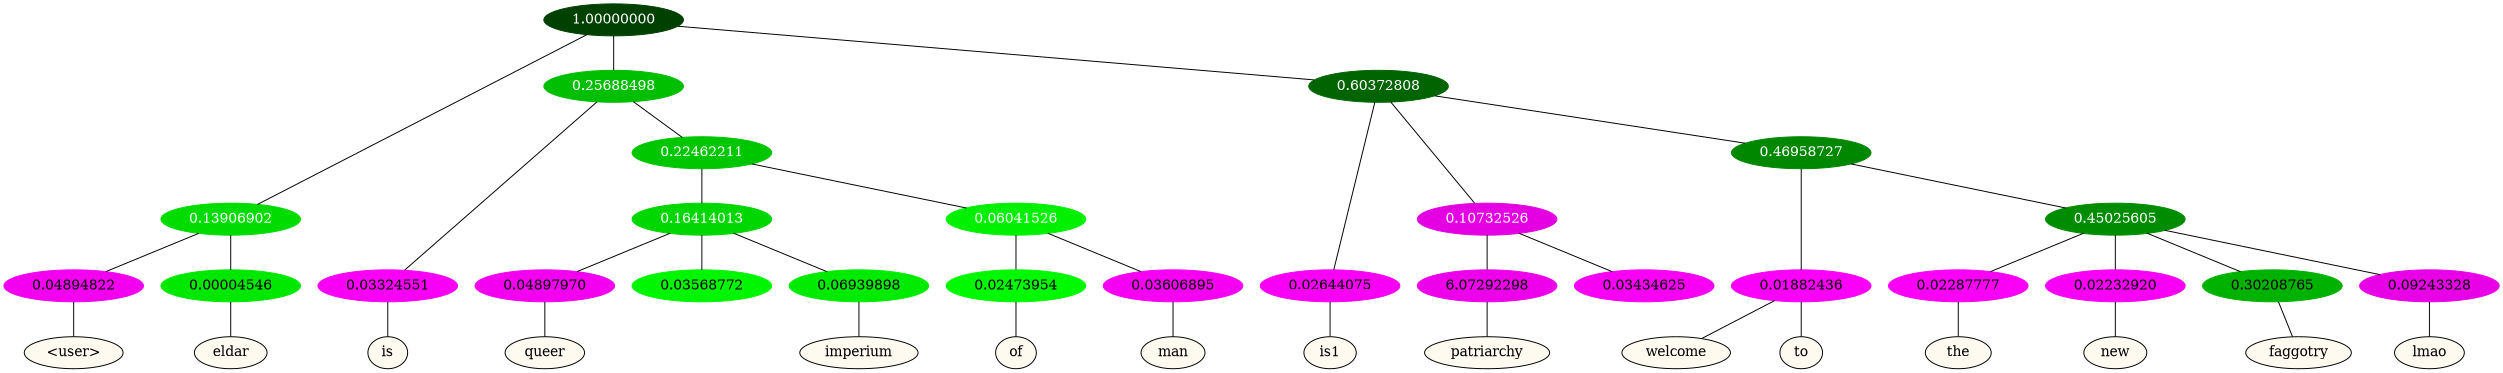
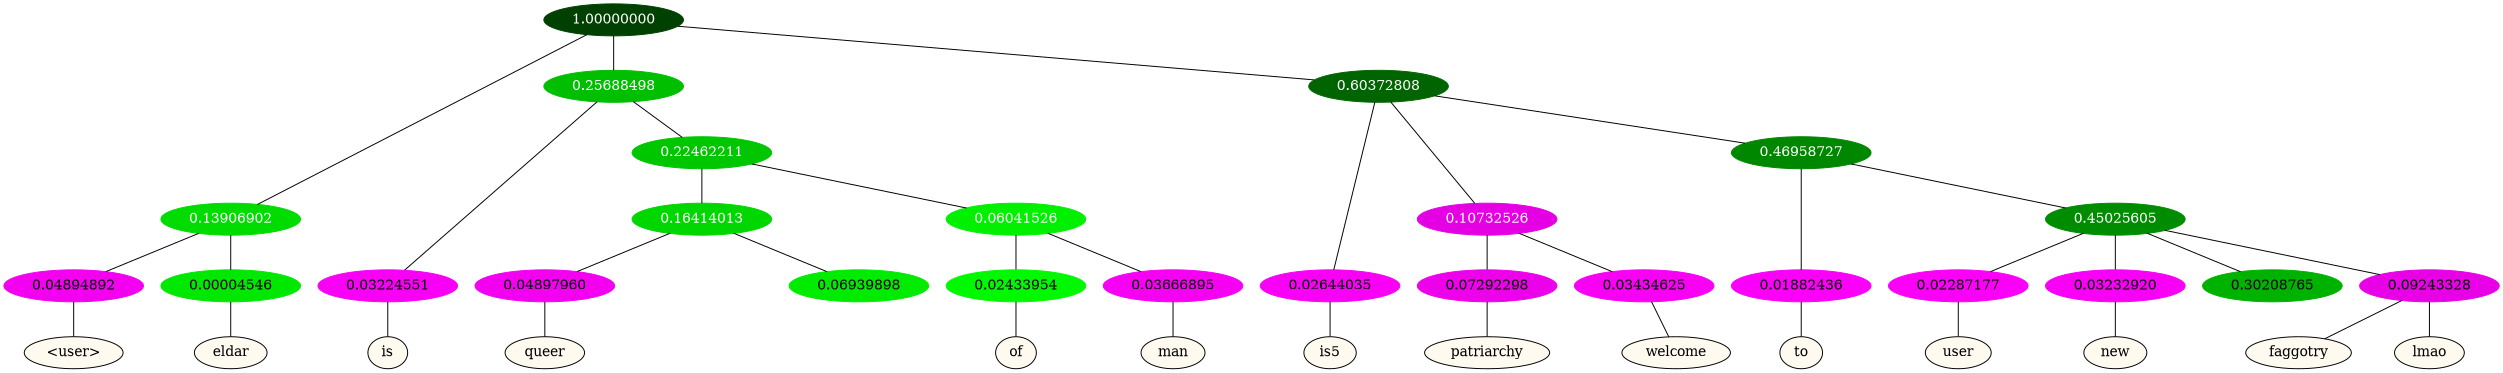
node "0.04894822": label "0.04894822" -> "0.04894892"
node "0.03324551": label "0.03324551" -> "0.03224551"
node "0.04897970": label "0.04897970" -> "0.04897960"
node "0.03568772": removed
node "0.02473954": label "0.02473954" -> "0.02433954"
node "0.03606895": label "0.03606895" -> "0.03666895"
node "0.02644075": label "0.02644075" -> "0.02644035"
node "6.07292298": label "6.07292298" -> "0.07292298"
node "0.02287777": label "0.02287777" -> "0.02287177"
node "0.02232920": label "0.02232920" -> "0.03232920"
edge "0.30208765" -- "faggotry": now "0.09243328" -- "faggotry"
edge "0.01882436" -- "welcome": now "0.03434625" -- "welcome"
node "imperium": removed
node "is1": label "is1" -> "is5"
node "the": label "the" -> "user"
